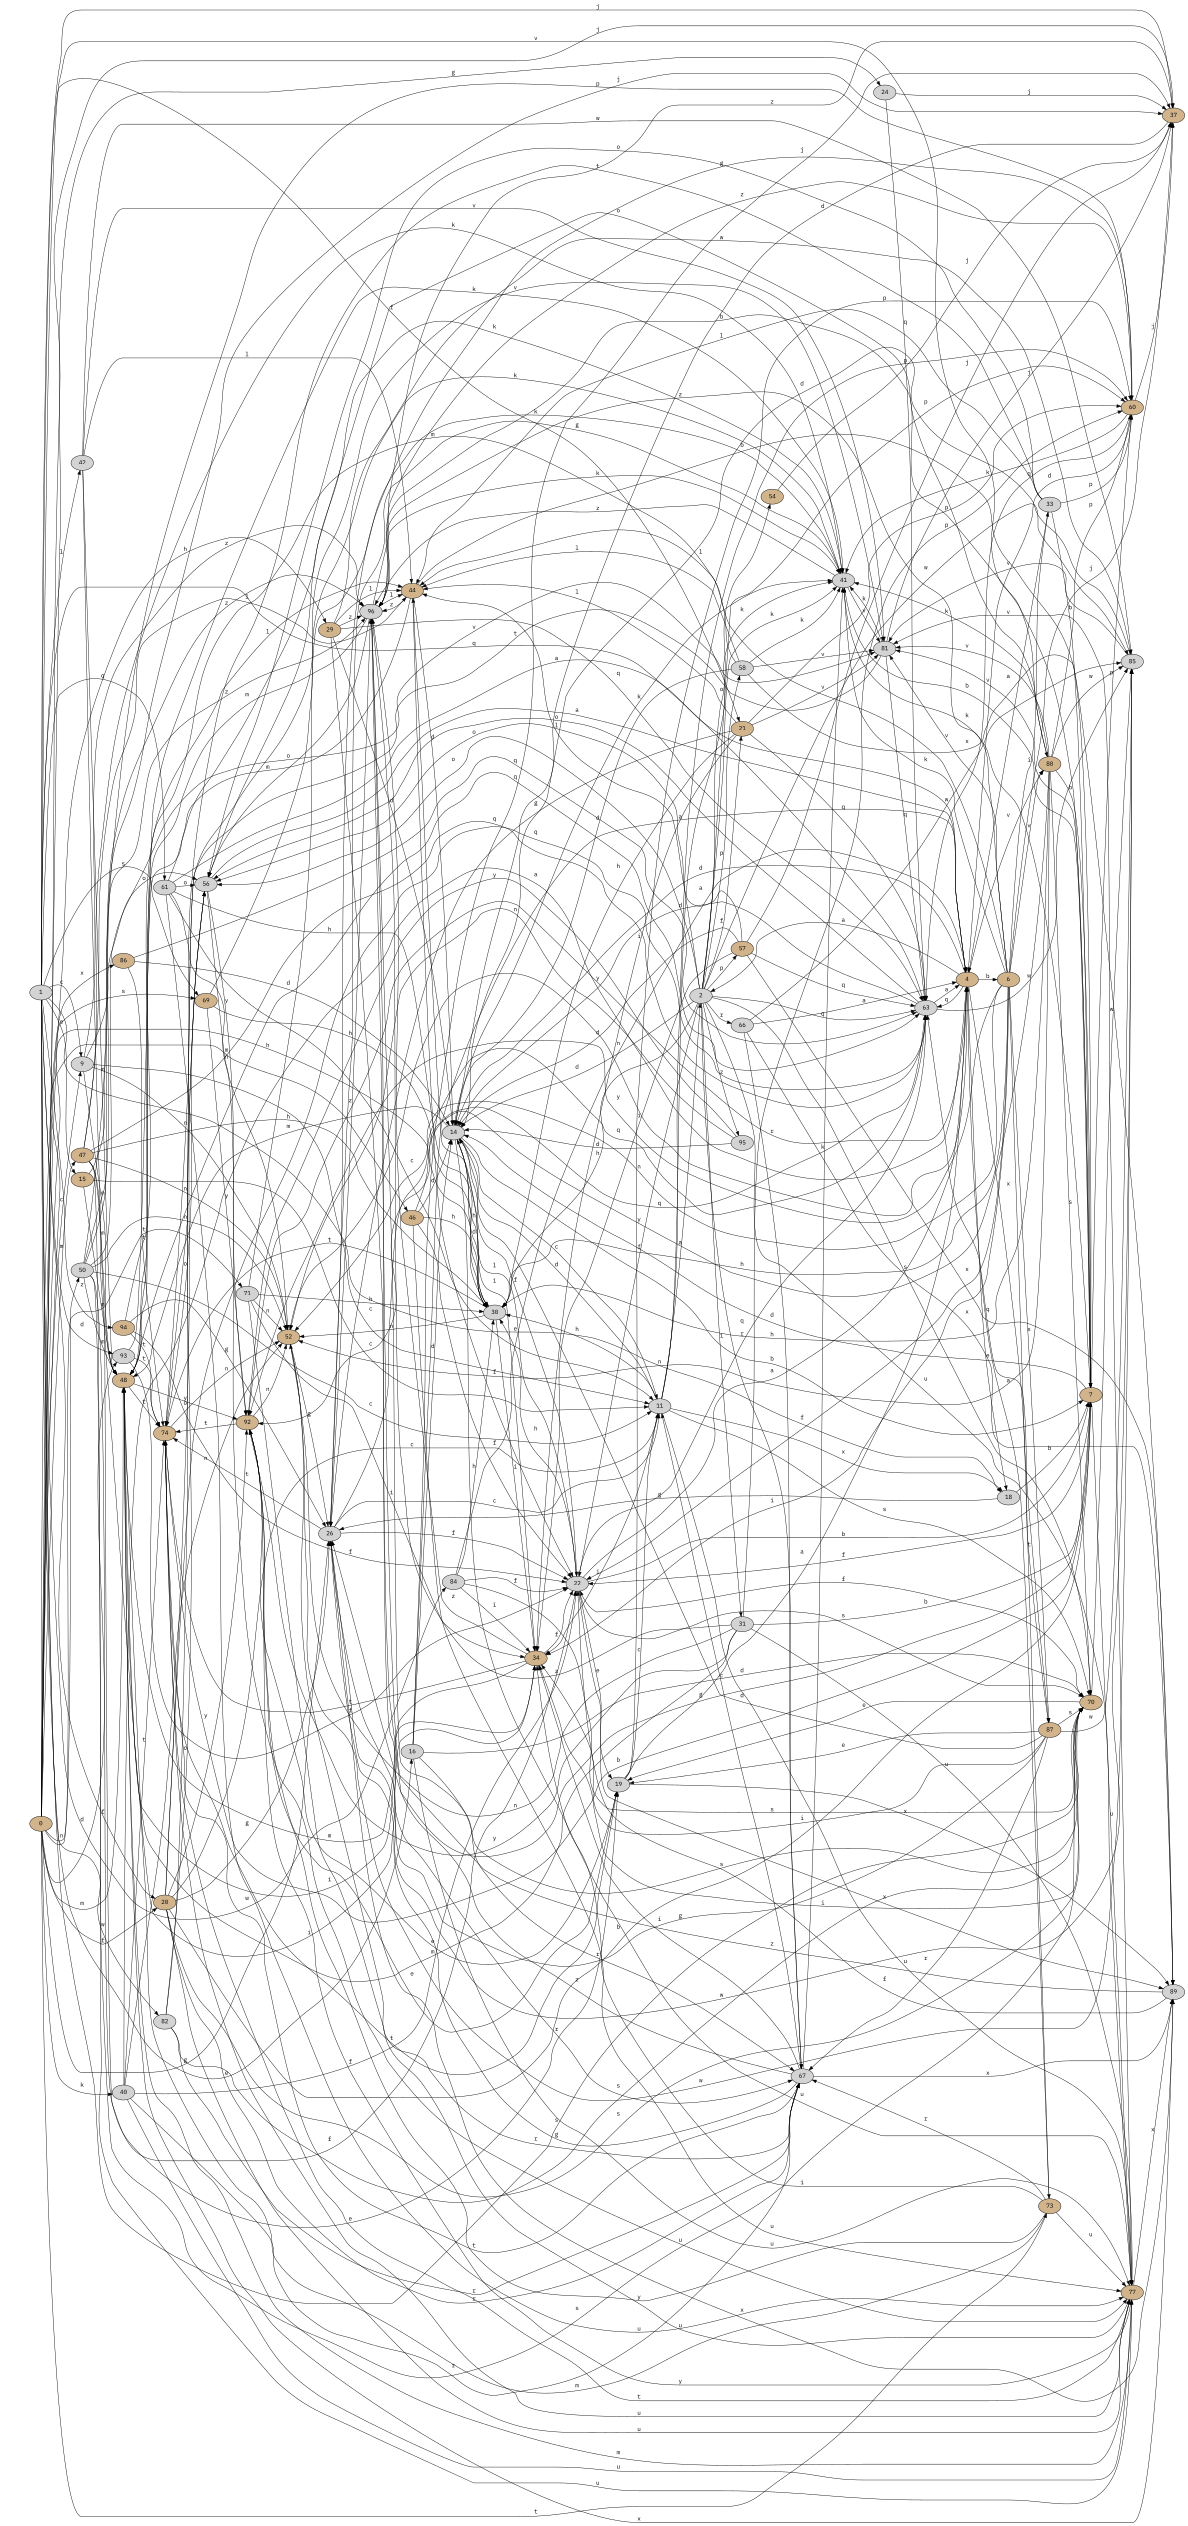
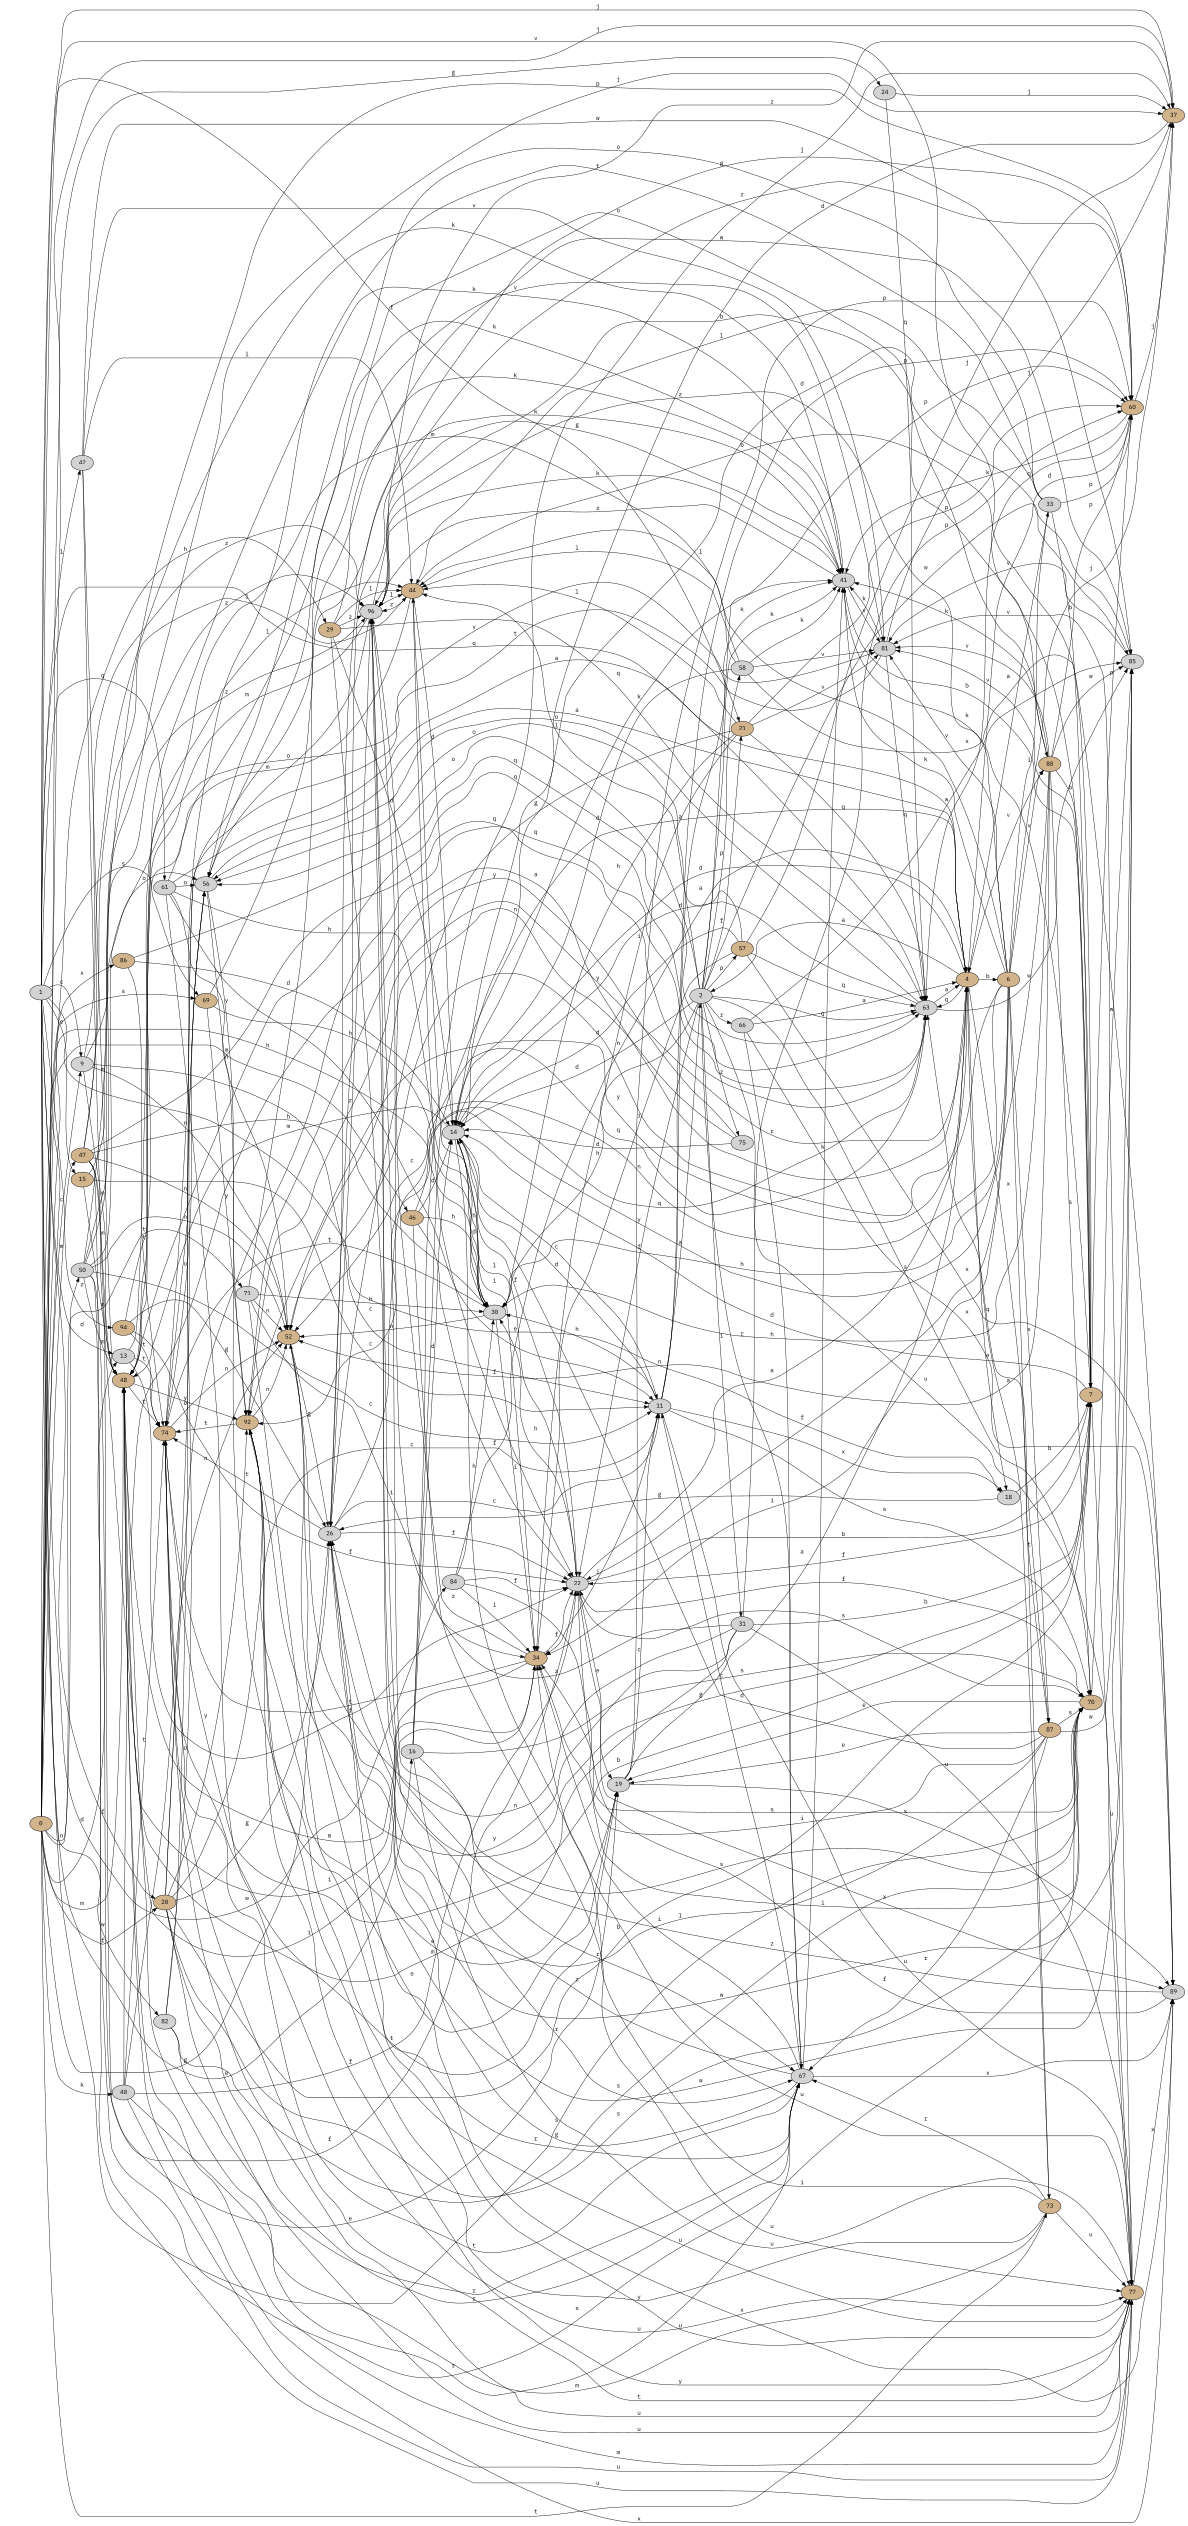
node "54": removed
node "95": label "95" -> "75"
edge "22" -> "63": removed, label "q"
node "93": label "93" -> "13"
edge "14" -> "7": removed, label "b"
edge "16" -> "70": label "d" -> "s"
edge "87" -> "26": label "g" -> "l"
